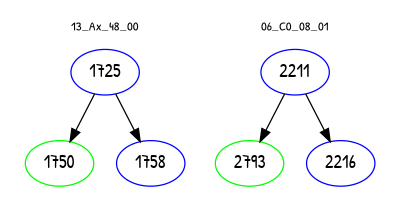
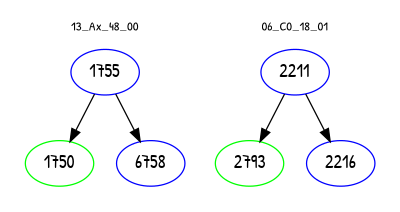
cluster "06_C0_08_01": label "06_C0_08_01" -> "06_C0_18_01"
node "1725": label "1725" -> "1755"
node "1758": label "1758" -> "6758"
